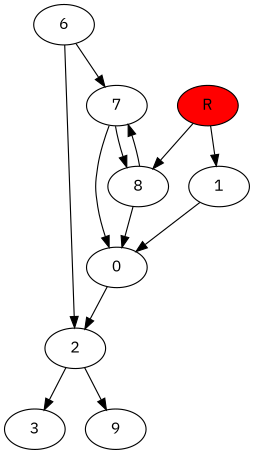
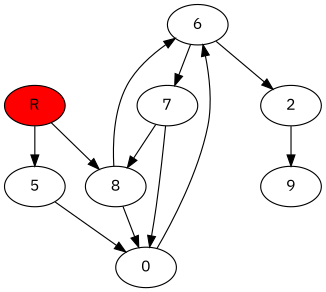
edge "8" -> "7": now "8" -> "6"
node "1": label "1" -> "5"
edge "0" -> "2": now "0" -> "6"
node "3": removed
